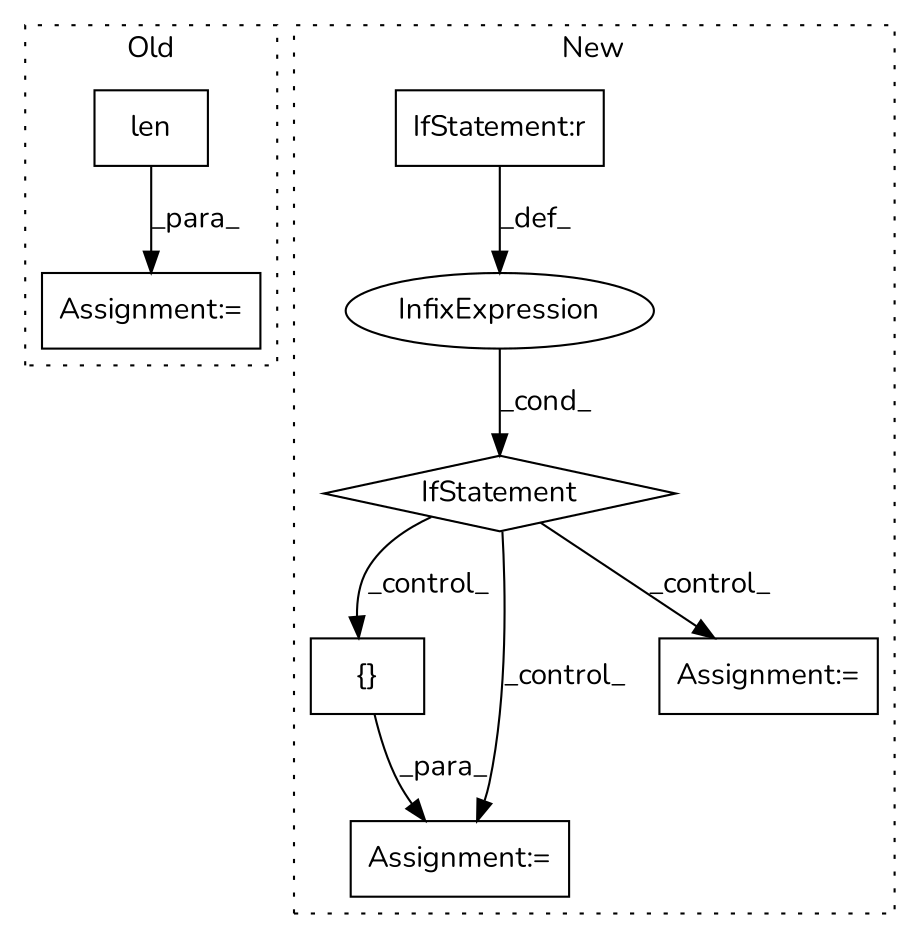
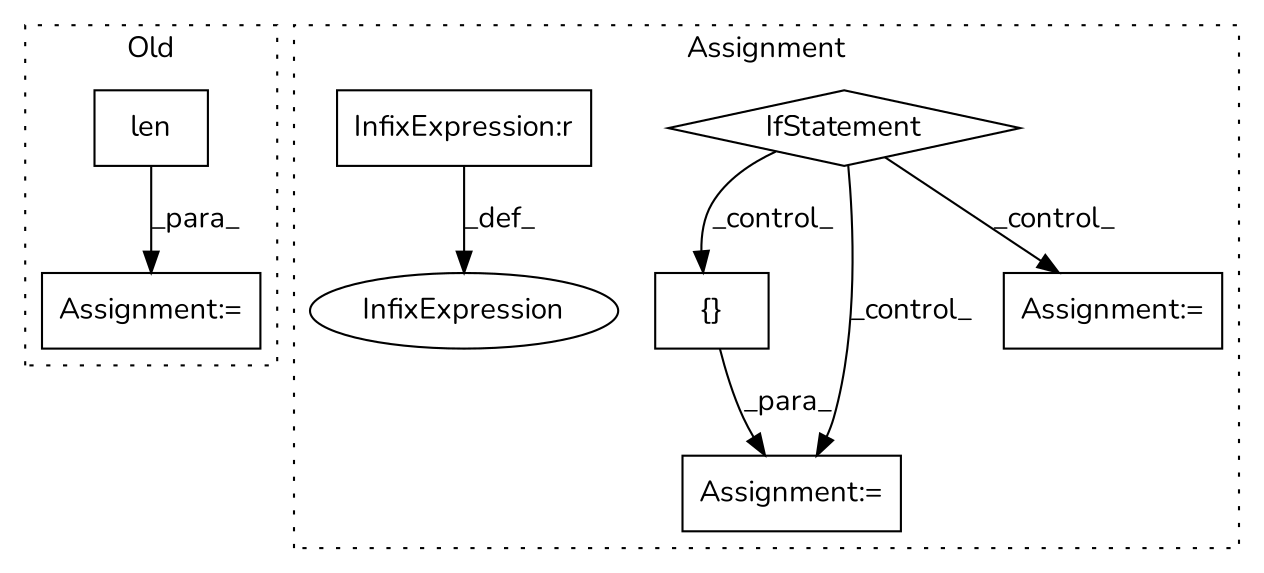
cluster "New": label "New" -> "Assignment"
node "IfStatement:r": label "IfStatement:r" -> "InfixExpression:r"
edge "InfixExpression" -> "IfStatement": removed, label "_cond_"
